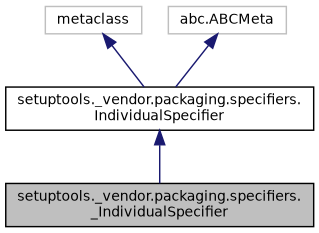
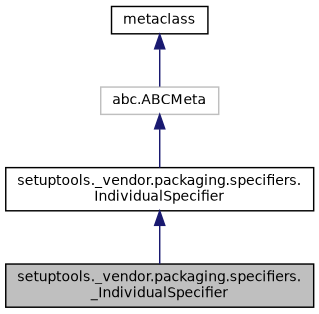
node "metaclass": color grey75 -> black
edge "setuptools._vendor.packaging.specifiers. IndividualSpecifier" -> "metaclass": now "abc.ABCMeta" -> "metaclass"
